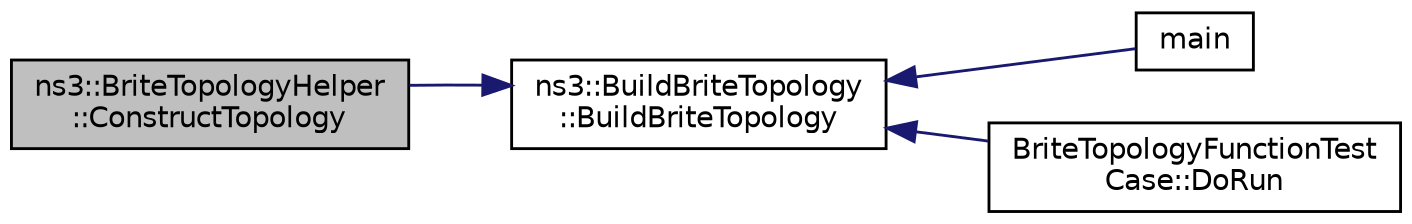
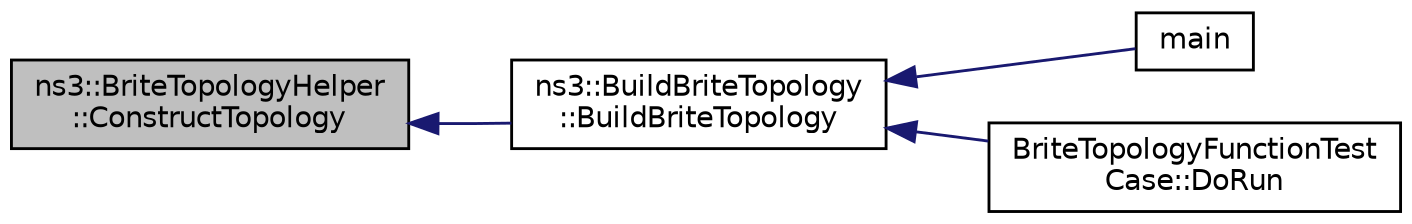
edge "ns3::BriteTopologyHelper ::ConstructTopology" -> "ns3::BuildBriteTopology ::BuildBriteTopology": reversed
